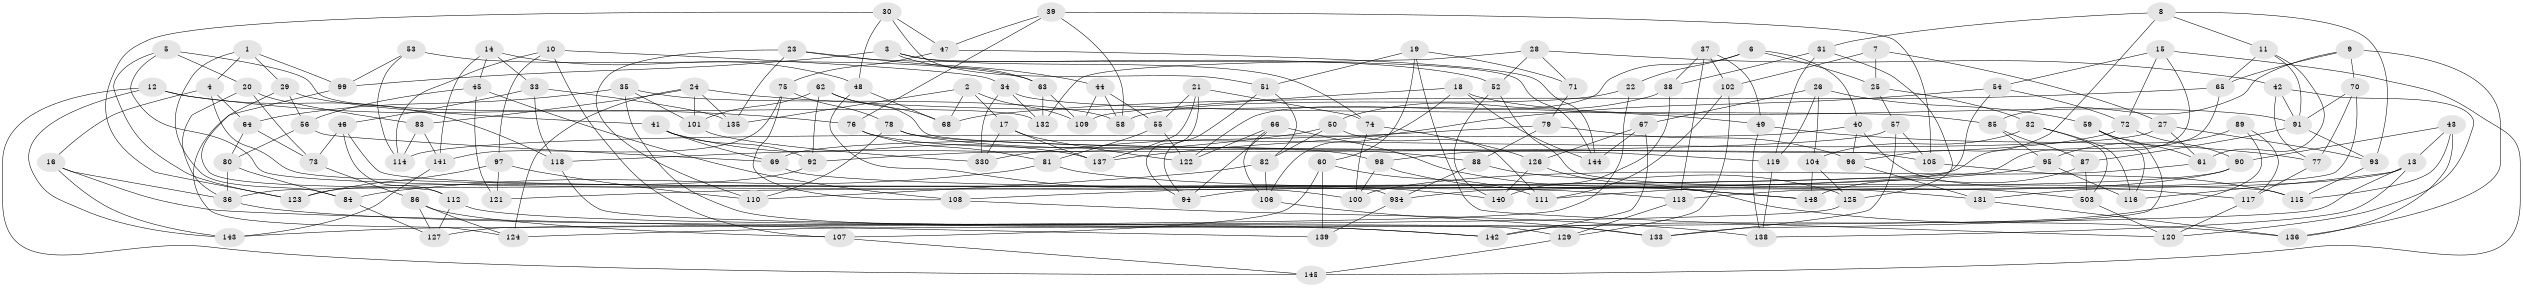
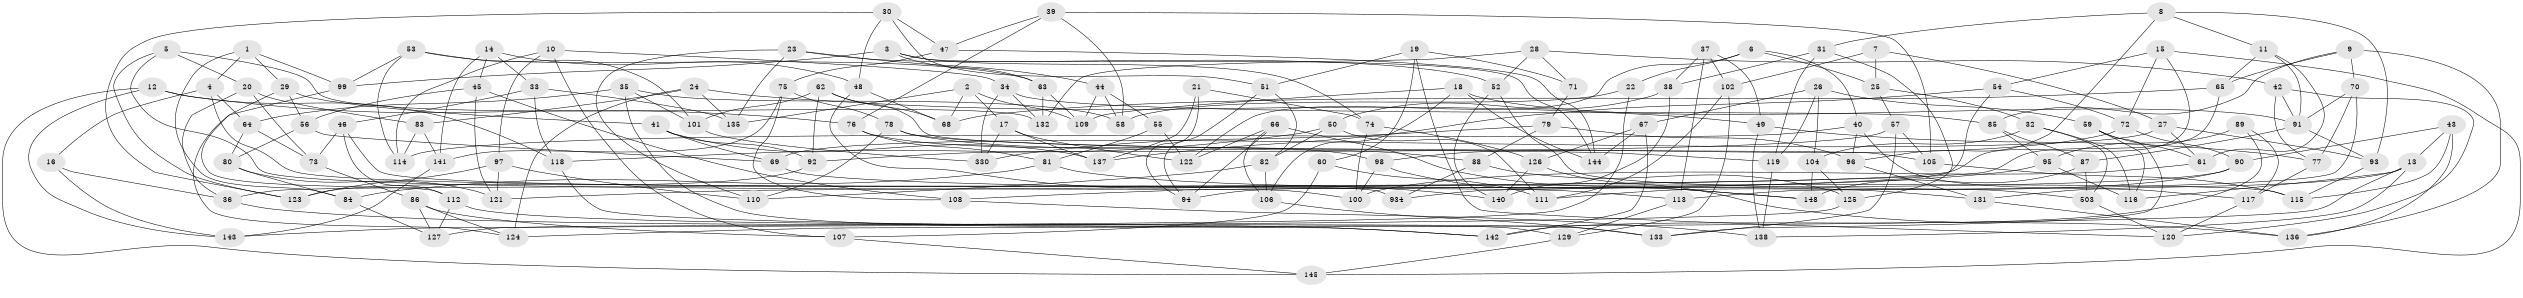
edge "24" -- "101": now "53" -- "101"
edge "21" -- "55": removed
edge "80" -- "36": now "80" -- "121"
node "139": removed
